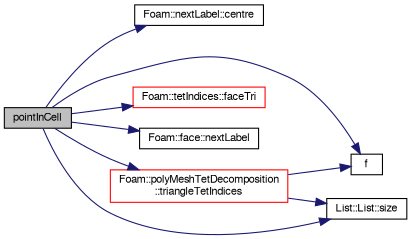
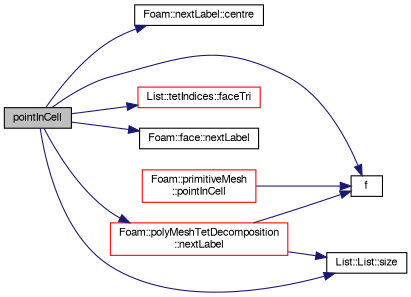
node "Foam::tetIndices::faceTri": label "Foam::tetIndices::faceTri" -> "List::tetIndices::faceTri"
node "Foam::primitiveMesh ::pointInCell": added
node "Foam::polyMeshTetDecomposition ::triangleTetIndices": label "Foam::polyMeshTetDecomposition ::triangleTetIndices" -> "Foam::polyMeshTetDecomposition ::nextLabel"
